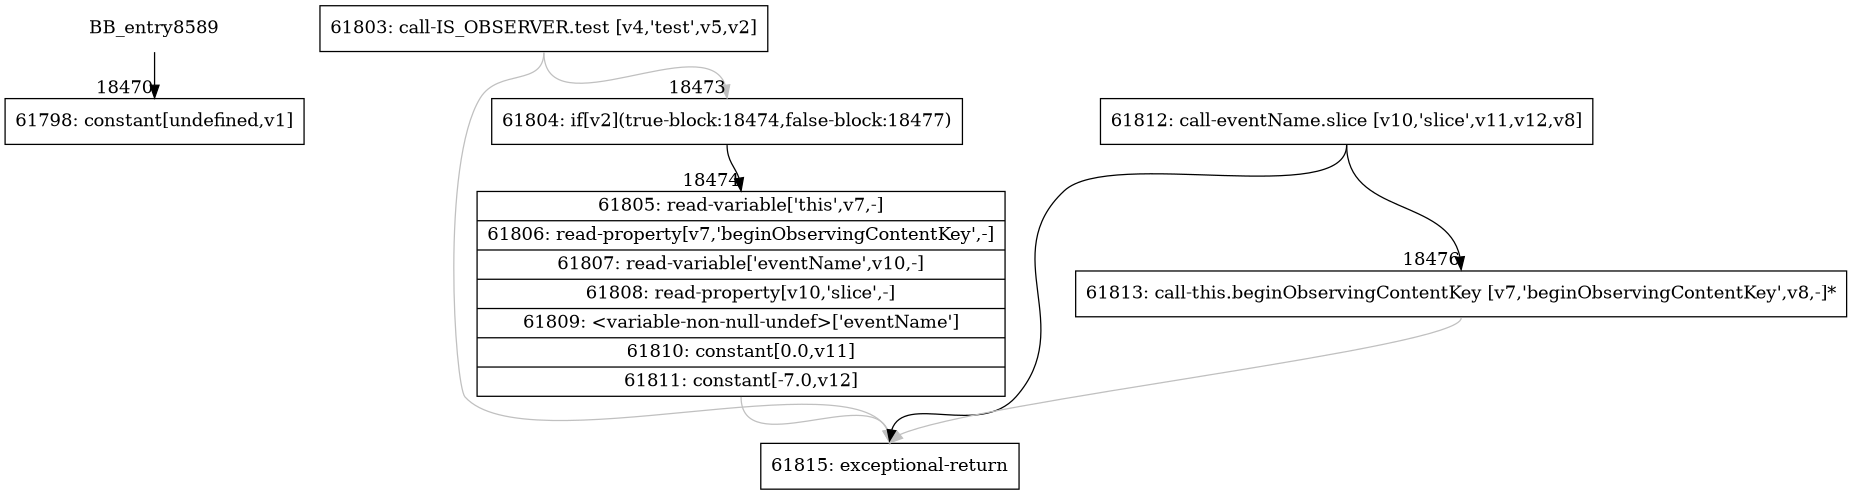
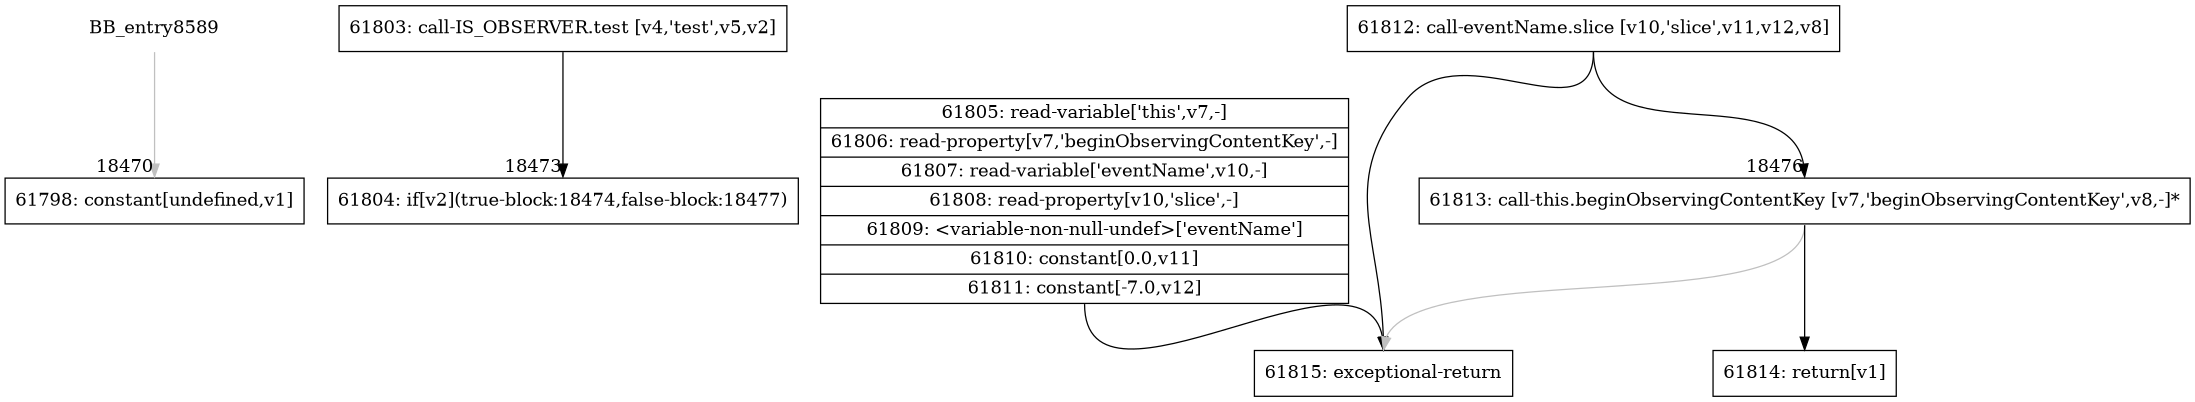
edge "BB_entry8589" -> "61798: constant[undefined,v1]": color black -> gray
edge "61803: call-IS_OBSERVER.test [v4,'test',v5,v2]" -> "61804: if[v2](true-block:18474,false-block:18477)": color gray -> black
edge "61804: if[v2](true-block:18474,false-block:18477)" -> "61805: read-variable['this',v7,-]": removed
node "61814: return[v1]": added
edge "61803: call-IS_OBSERVER.test [v4,'test',v5,v2]" -> "61815: exceptional-return": removed
edge "61805: read-variable['this',v7,-]" -> "61815: exceptional-return": color gray -> black
